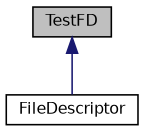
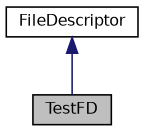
edge "FileDescriptor" -> "TestFD": reversed
